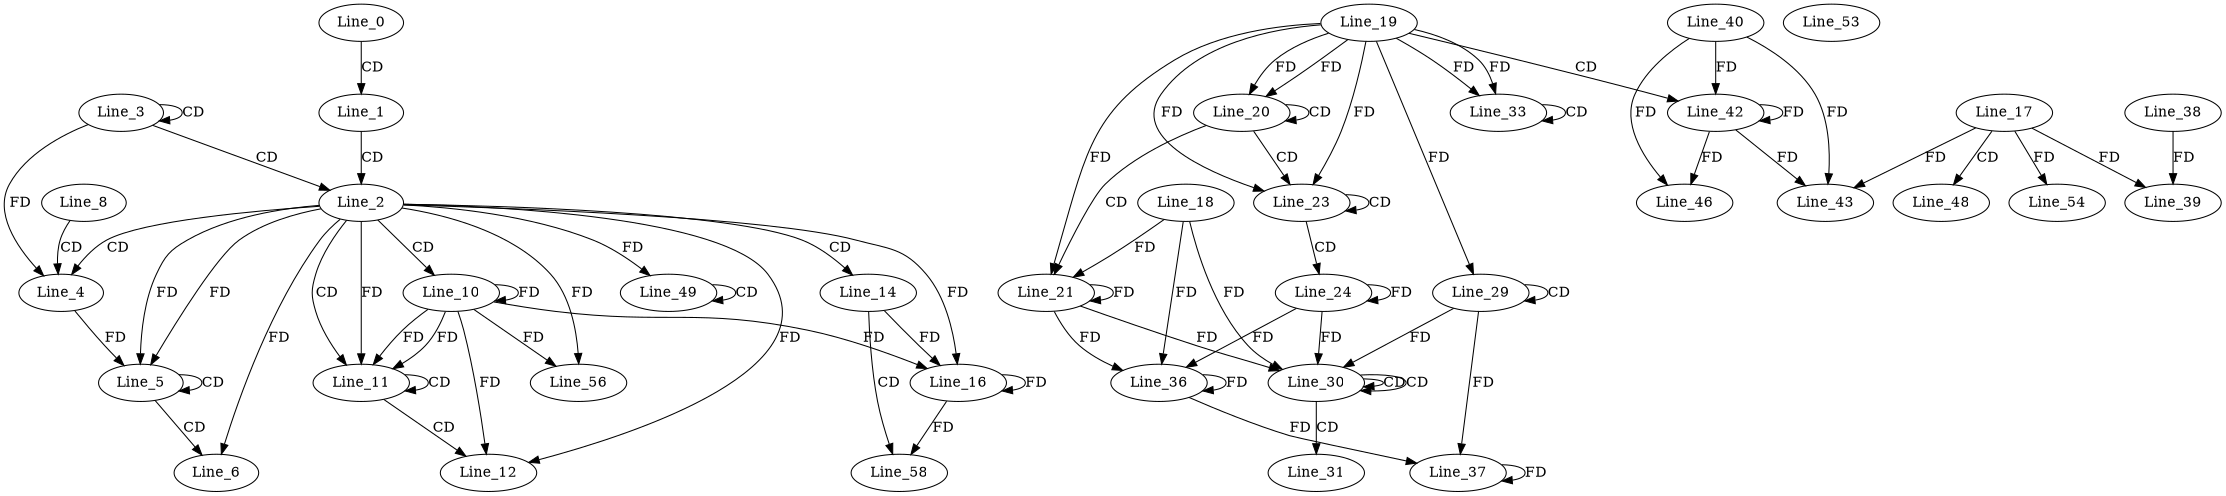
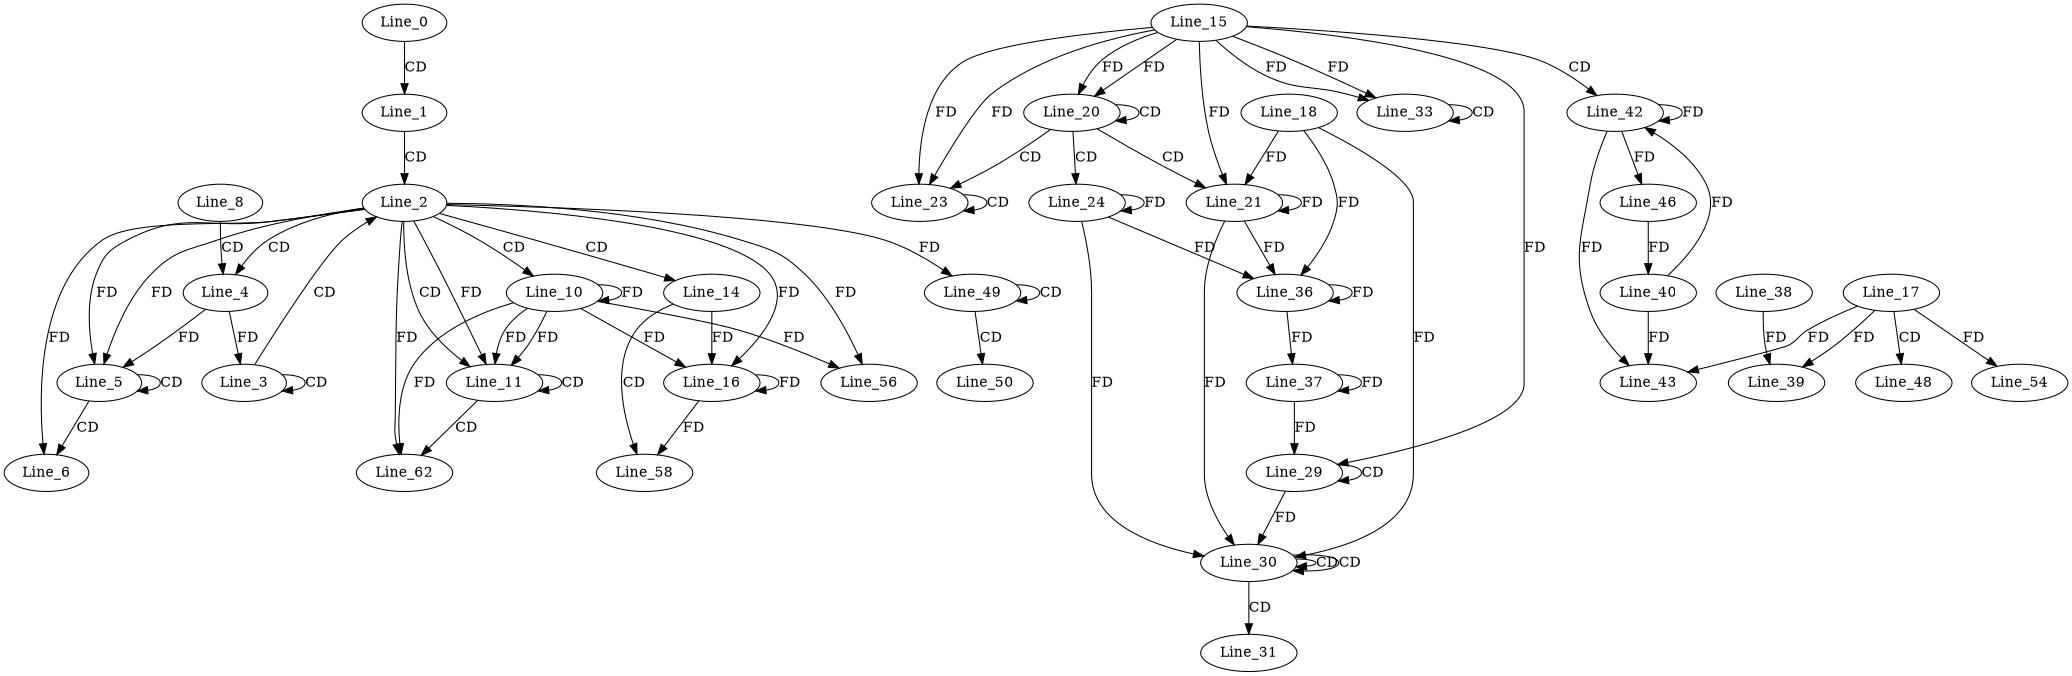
node "Line_19": label "Line_19" -> "Line_15"
node "Line_53": removed
edge "Line_40" -> "Line_46": reversed
edge "Line_3" -> "Line_4": reversed
edge "Line_23" -> "Line_24": now "Line_20" -> "Line_24"
edge "Line_29" -> "Line_37": reversed
node "Line_50": added
node "Line_12": label "Line_12" -> "Line_62"
